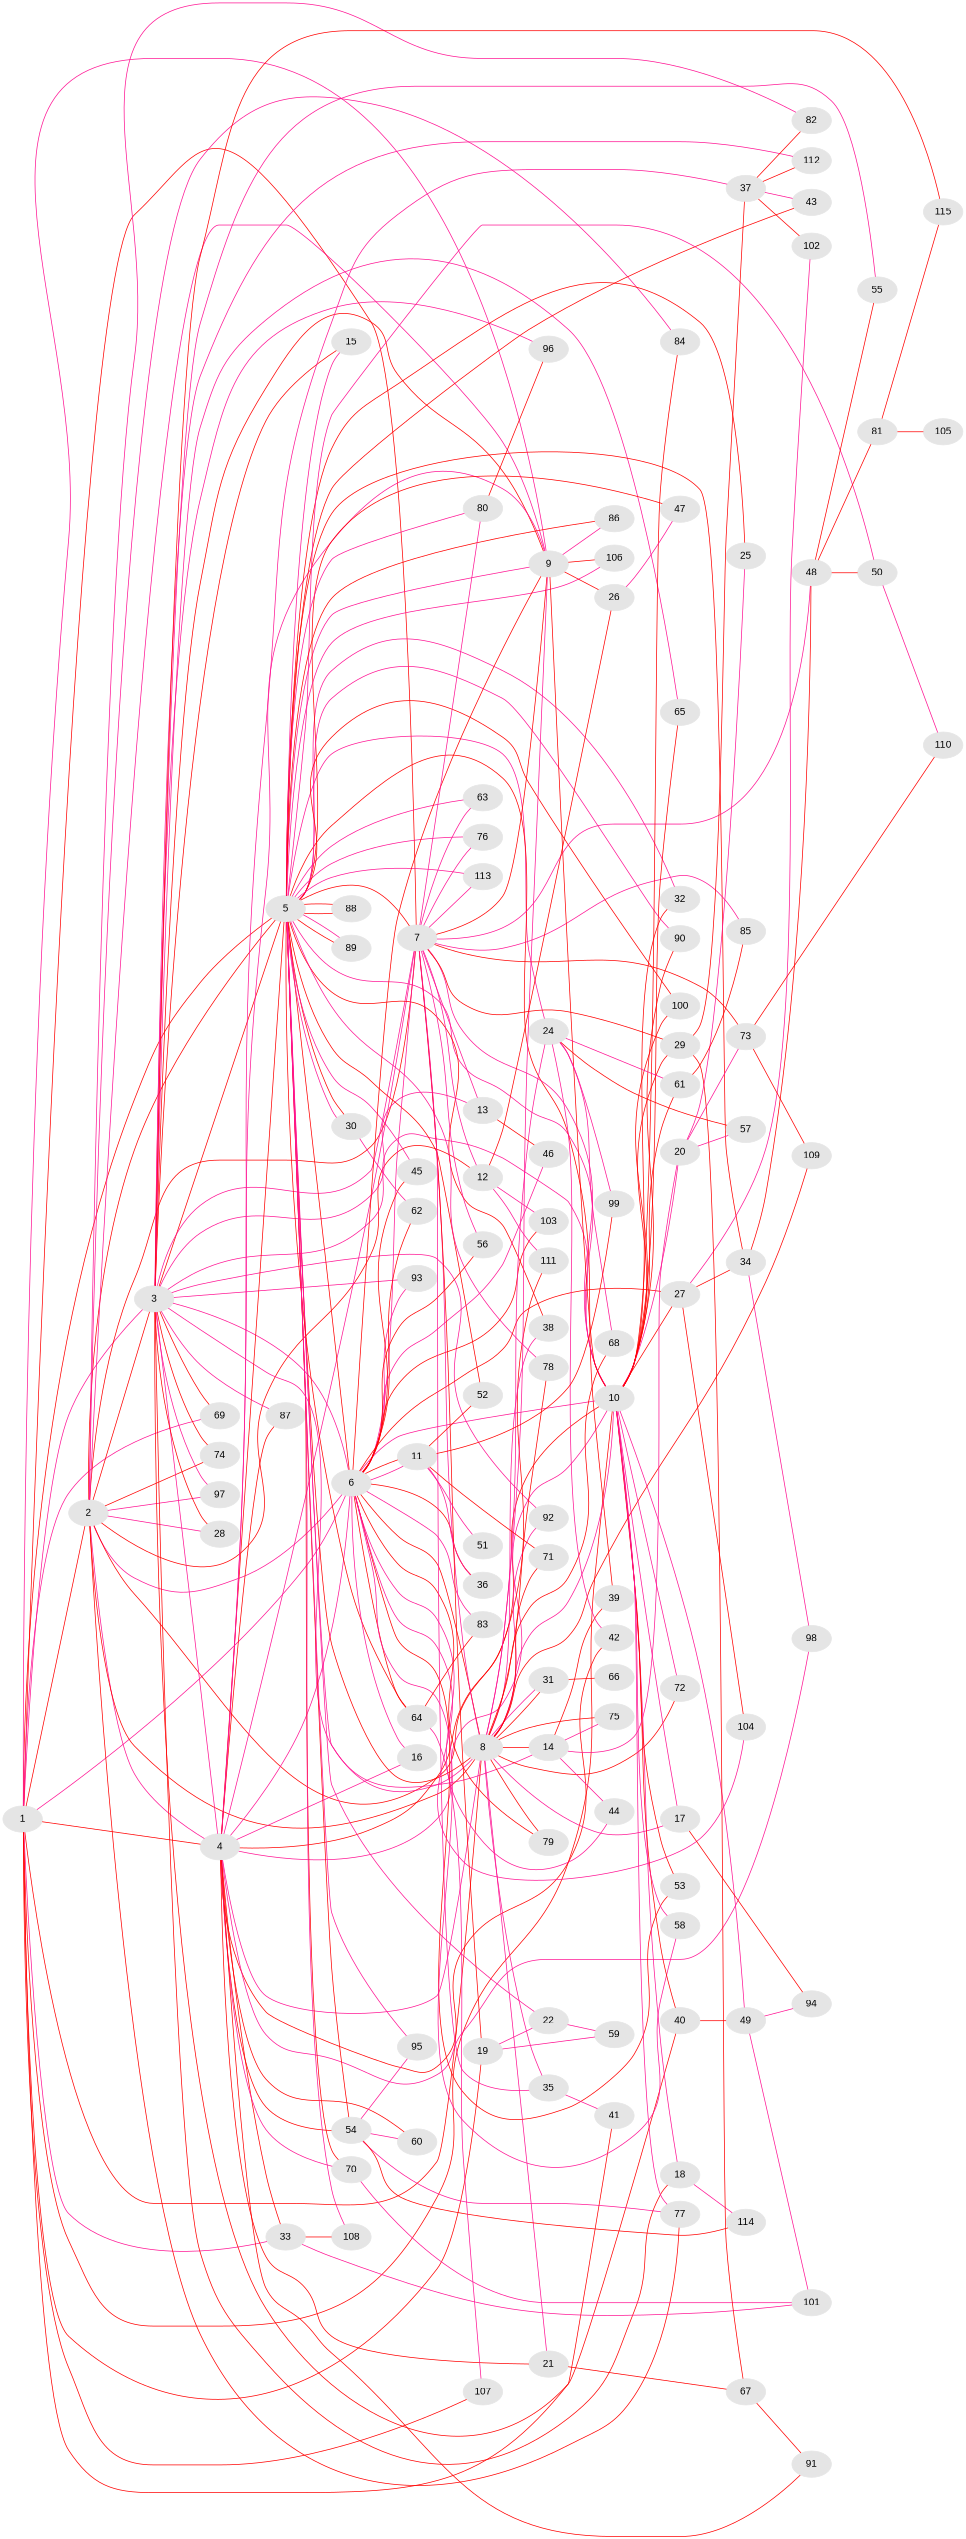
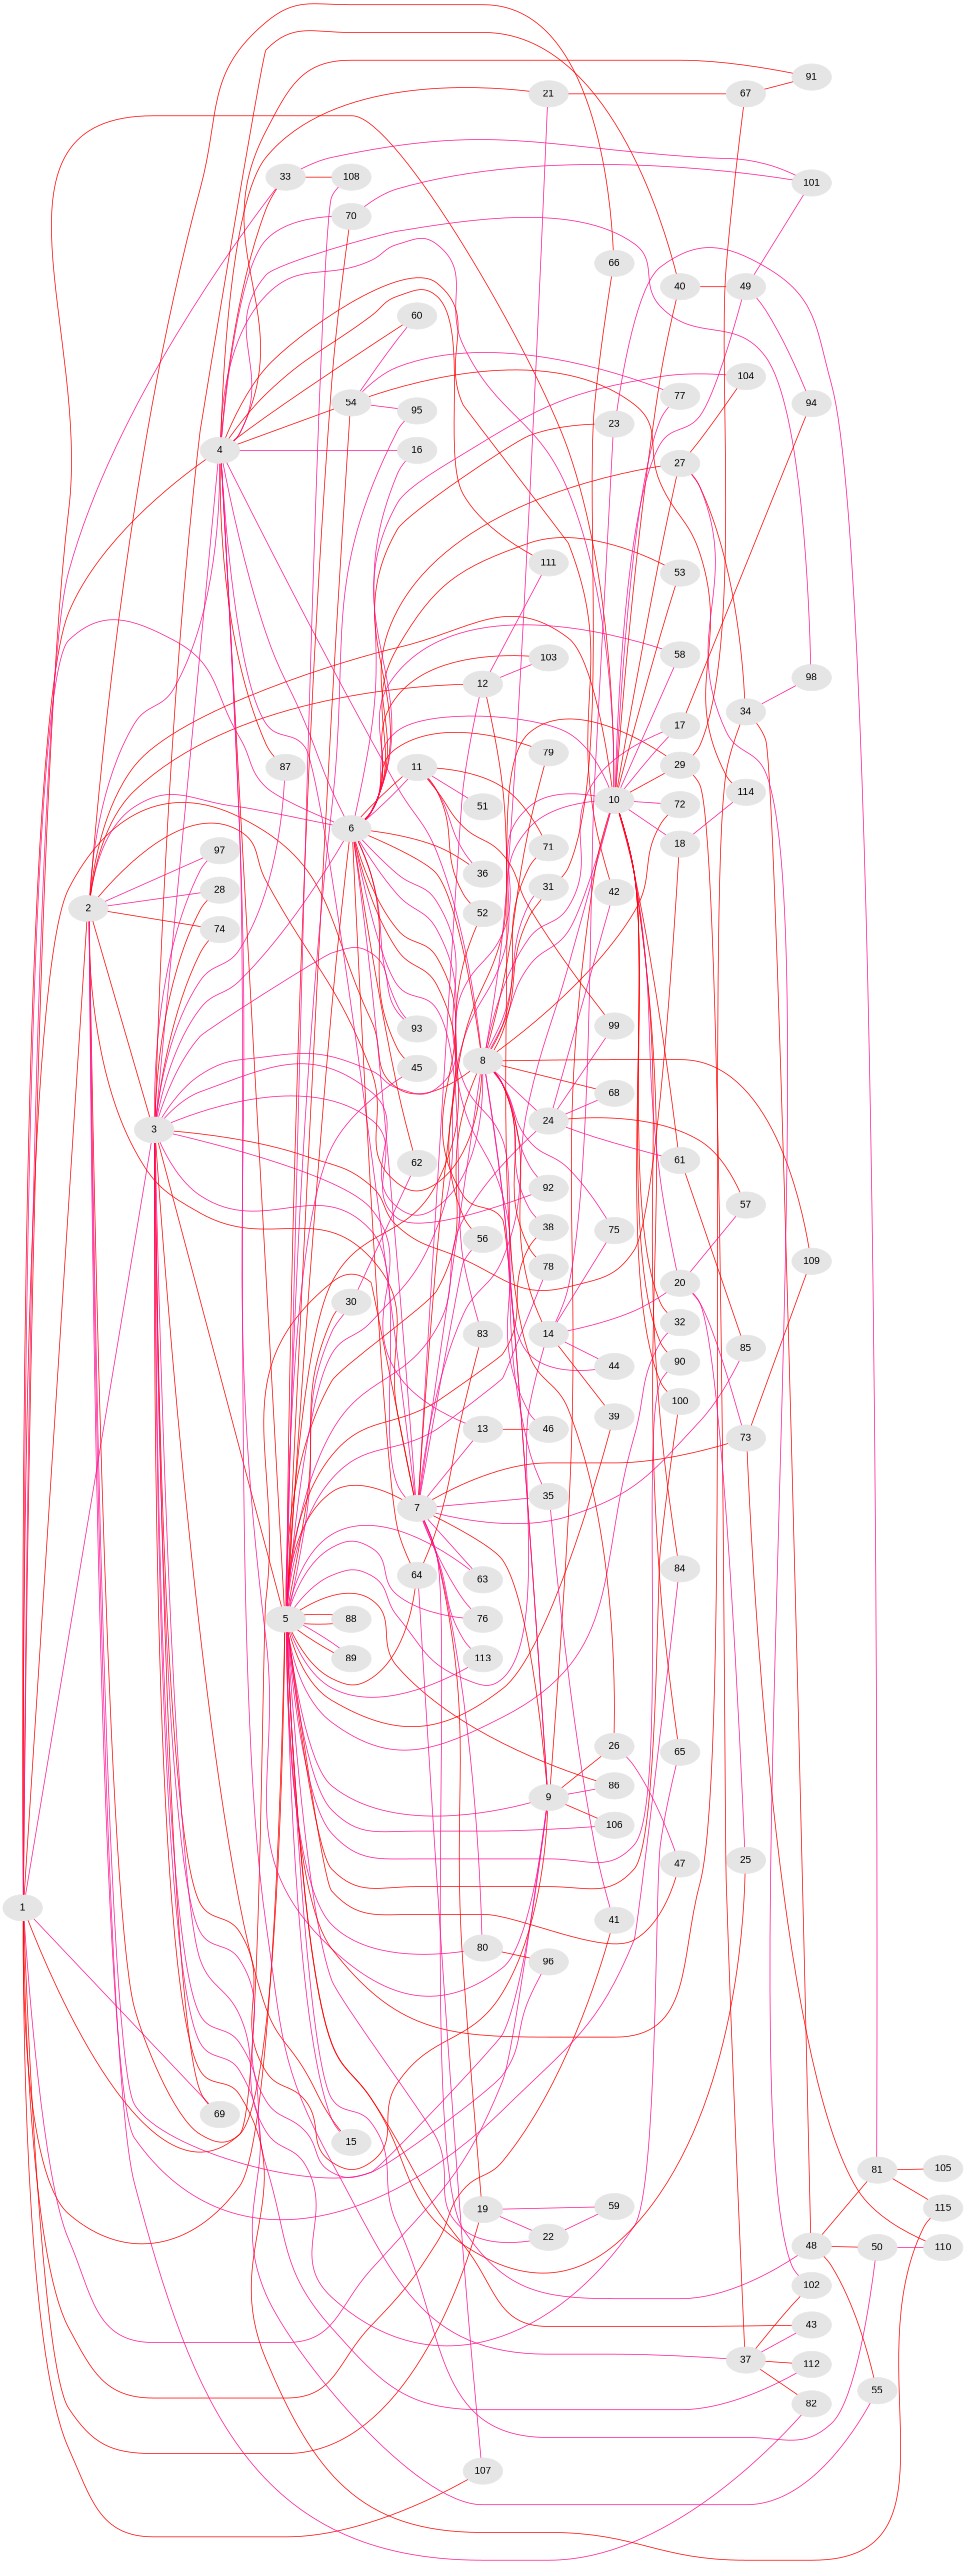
node "23": added
edge "75" -- "8": color red -> deeppink
edge "2" -- "77": now "2" -- "66"
